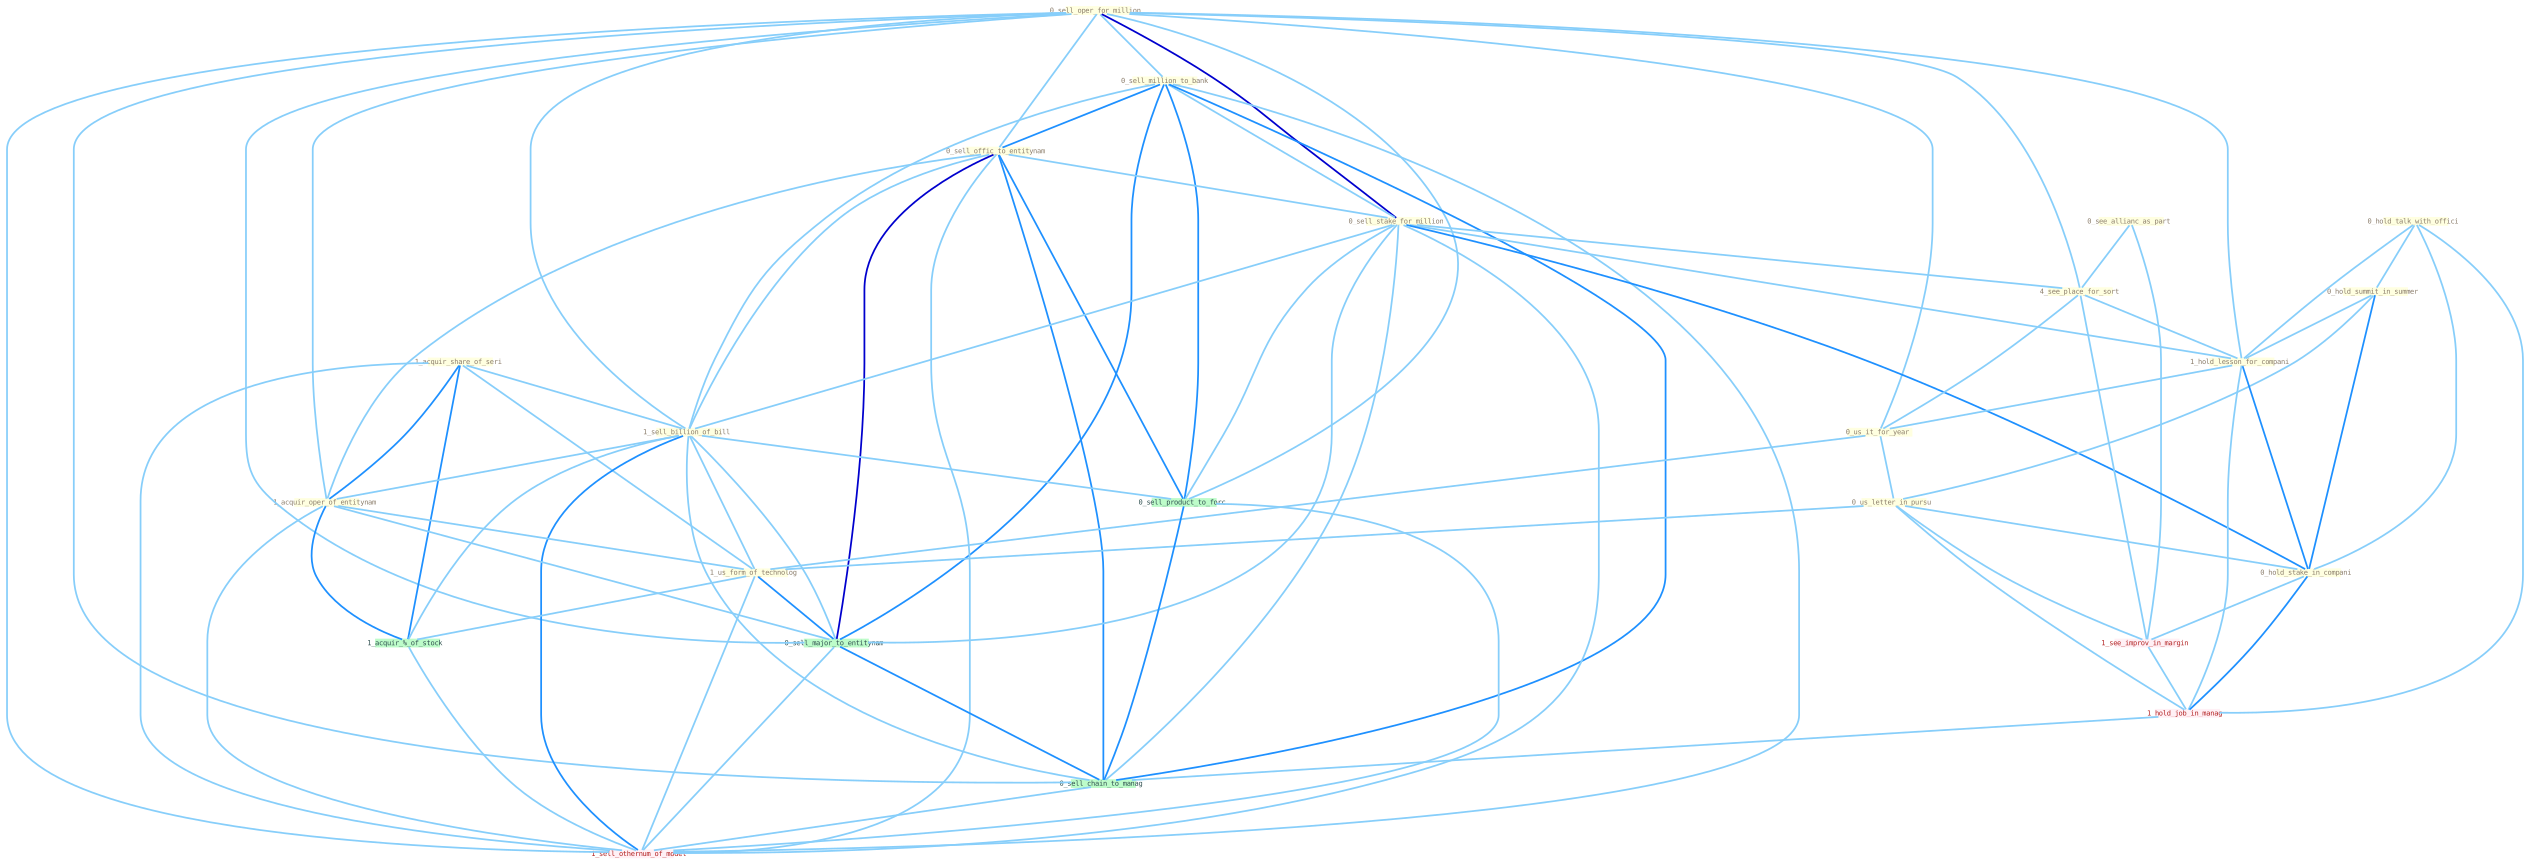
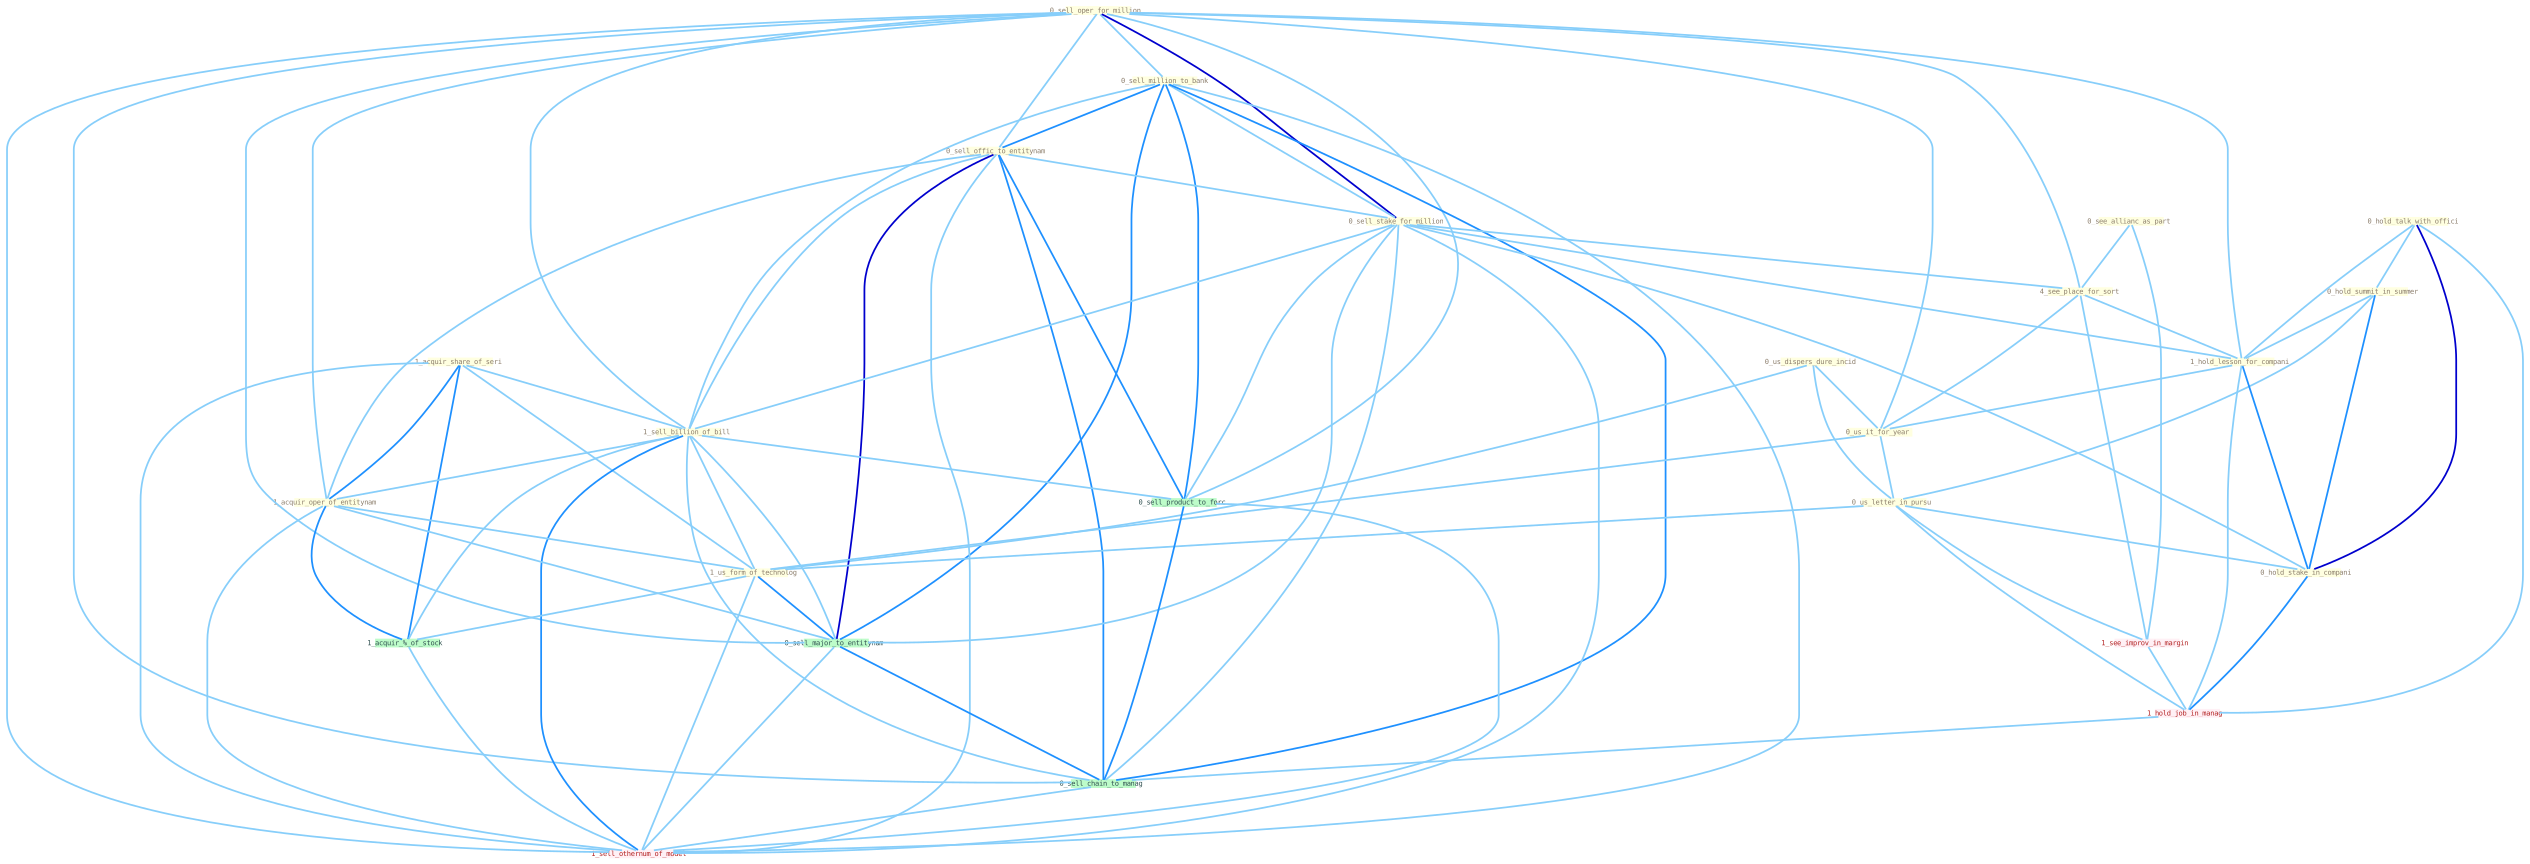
node "0_us_dispers_dure_incid": added
edge "0_sell_stake_for_million" -- "0_hold_stake_in_compani": color #1e90ff -> #87cefa
edge "0_hold_talk_with_offici" -- "0_hold_stake_in_compani": color #87cefa -> #0000cd
edge "0_hold_stake_in_compani" -- "1_see_improv_in_margin": removed
